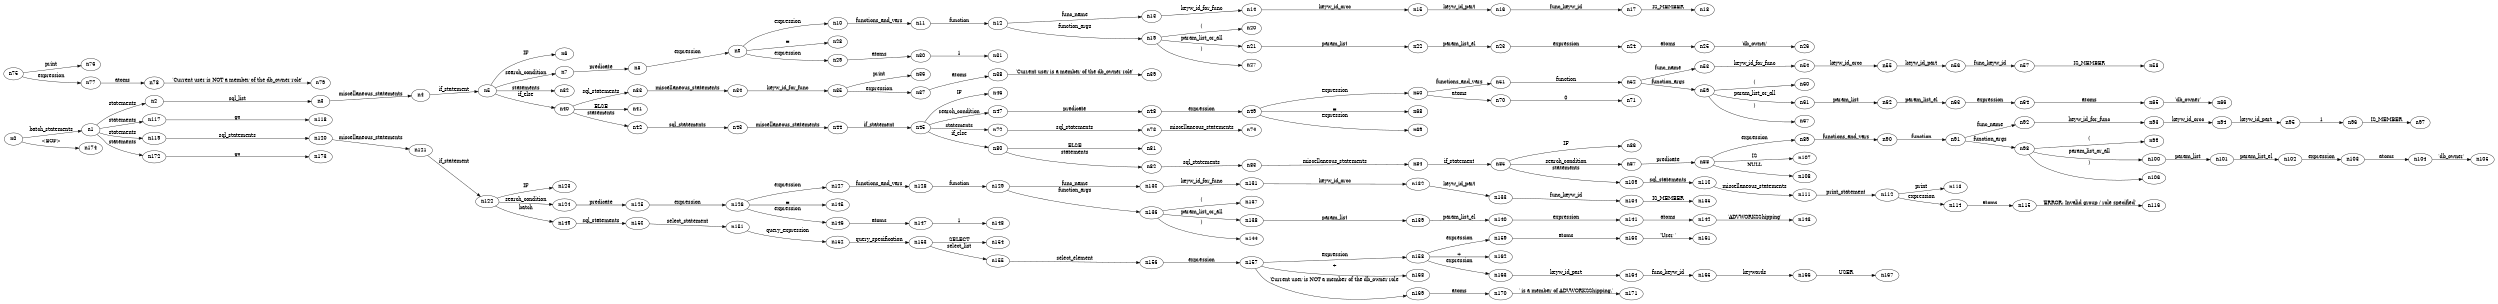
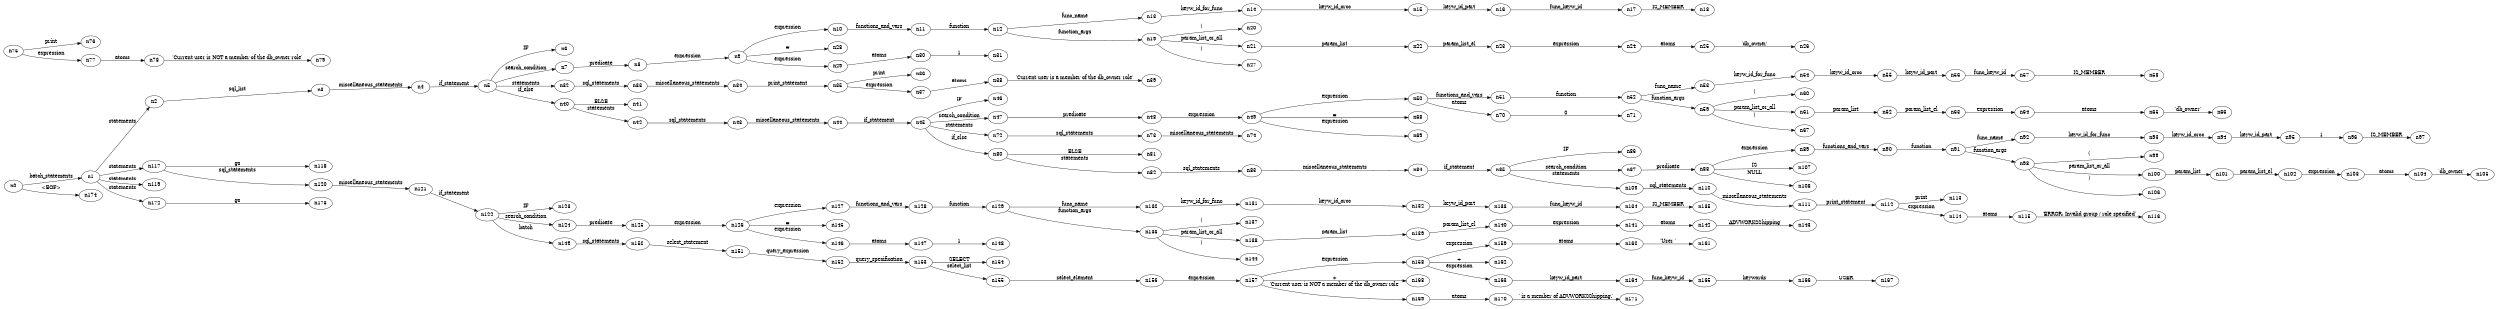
edge "n34" -> "n35": label "keyw_id_for_func" -> "print_statement"
edge "n40" -> "n33": now "n32" -> "n33"
edge "n119" -> "n120": now "n117" -> "n120"
